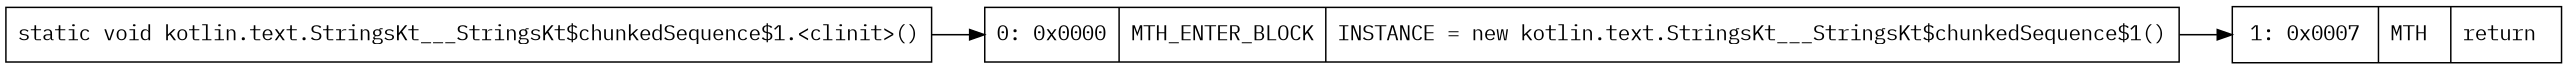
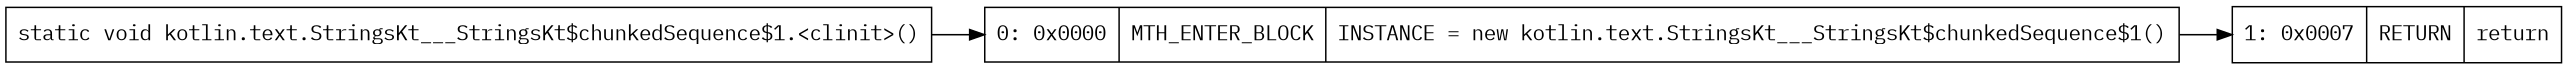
node "1: 0x0007": text "MTH" -> "RETURN"
